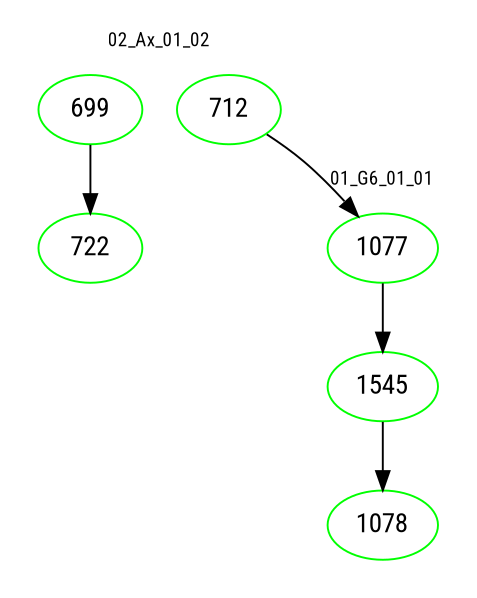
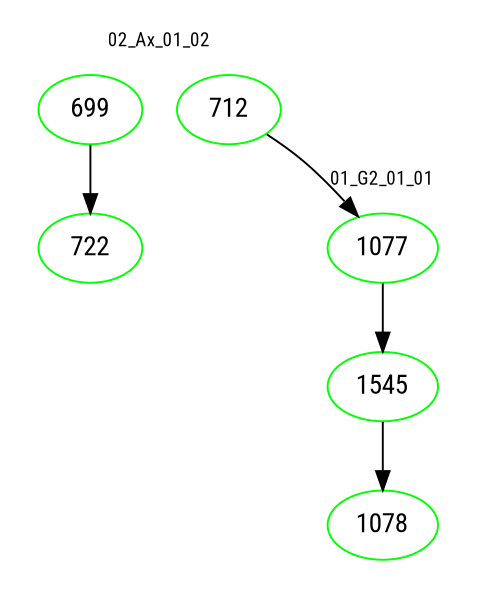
cluster "01_G6_01_01": label "01_G6_01_01" -> "01_G2_01_01"
